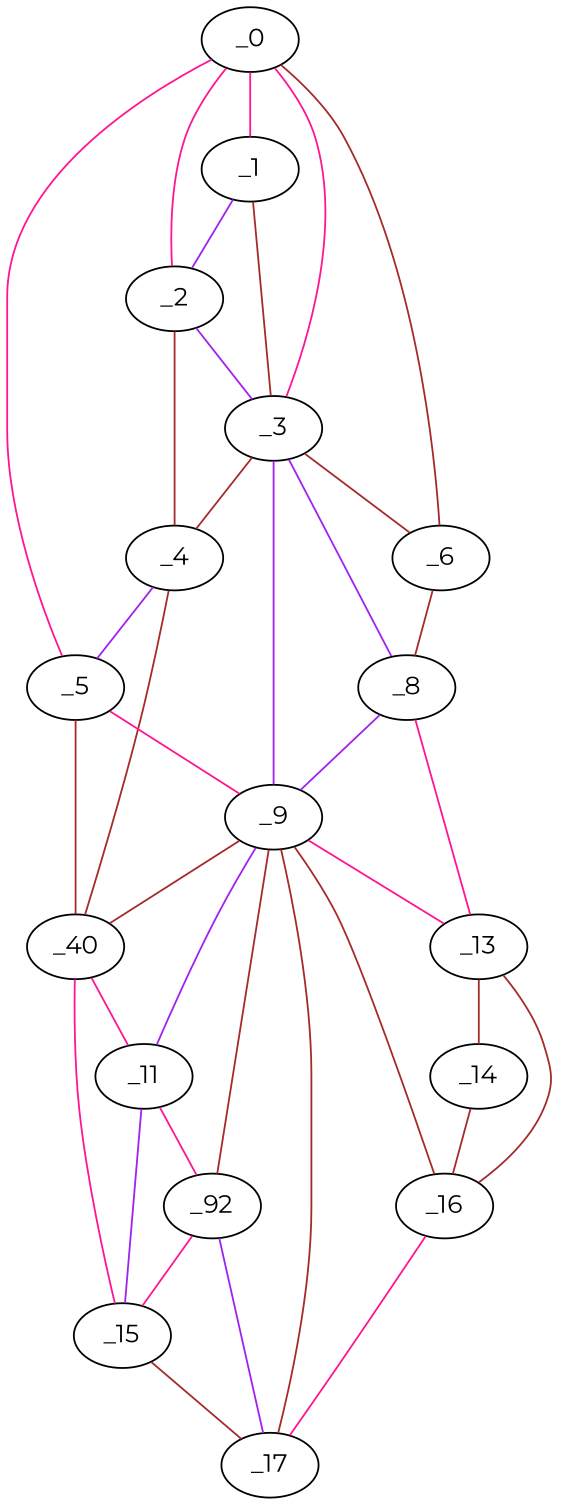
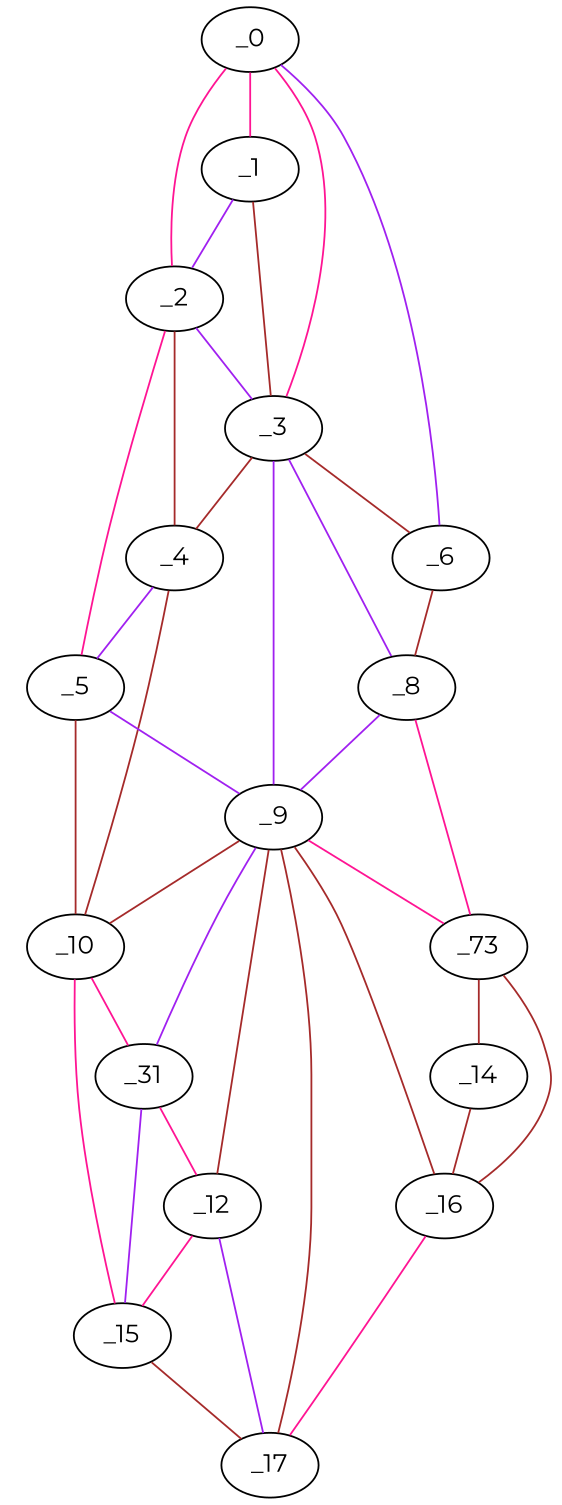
edge "_0" -- "_6": color brown -> purple
edge "_0" -- "_5": now "_2" -- "_5"
edge "_5" -- "_9": color deeppink -> purple
node "_40": label "_40" -> "_10"
node "_13": label "_13" -> "_73"
node "_11": label "_11" -> "_31"
node "_92": label "_92" -> "_12"
